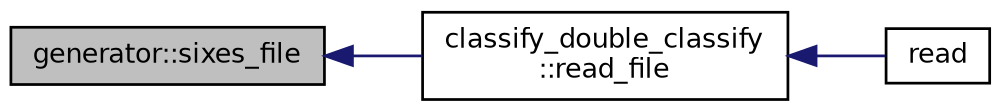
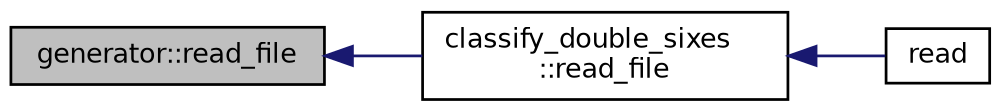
node "generator::sixes_file": label "generator::sixes_file" -> "generator::read_file"
node "classify_double_classify ::read_file": label "classify_double_classify ::read_file" -> "classify_double_sixes ::read_file"
